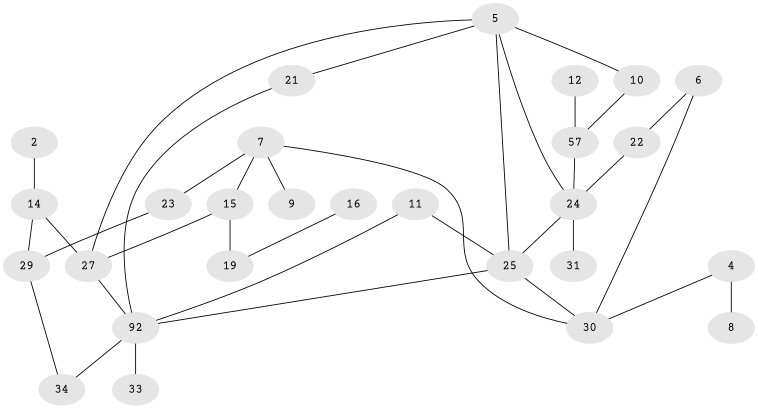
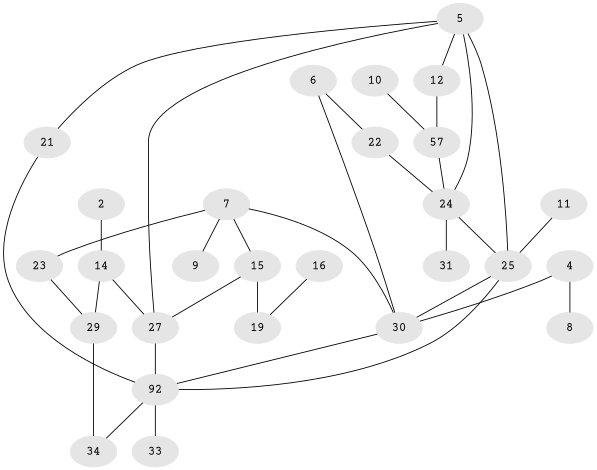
edge "5" -- "10": now "5" -- "12"
edge "11" -- "92": now "30" -- "92"
